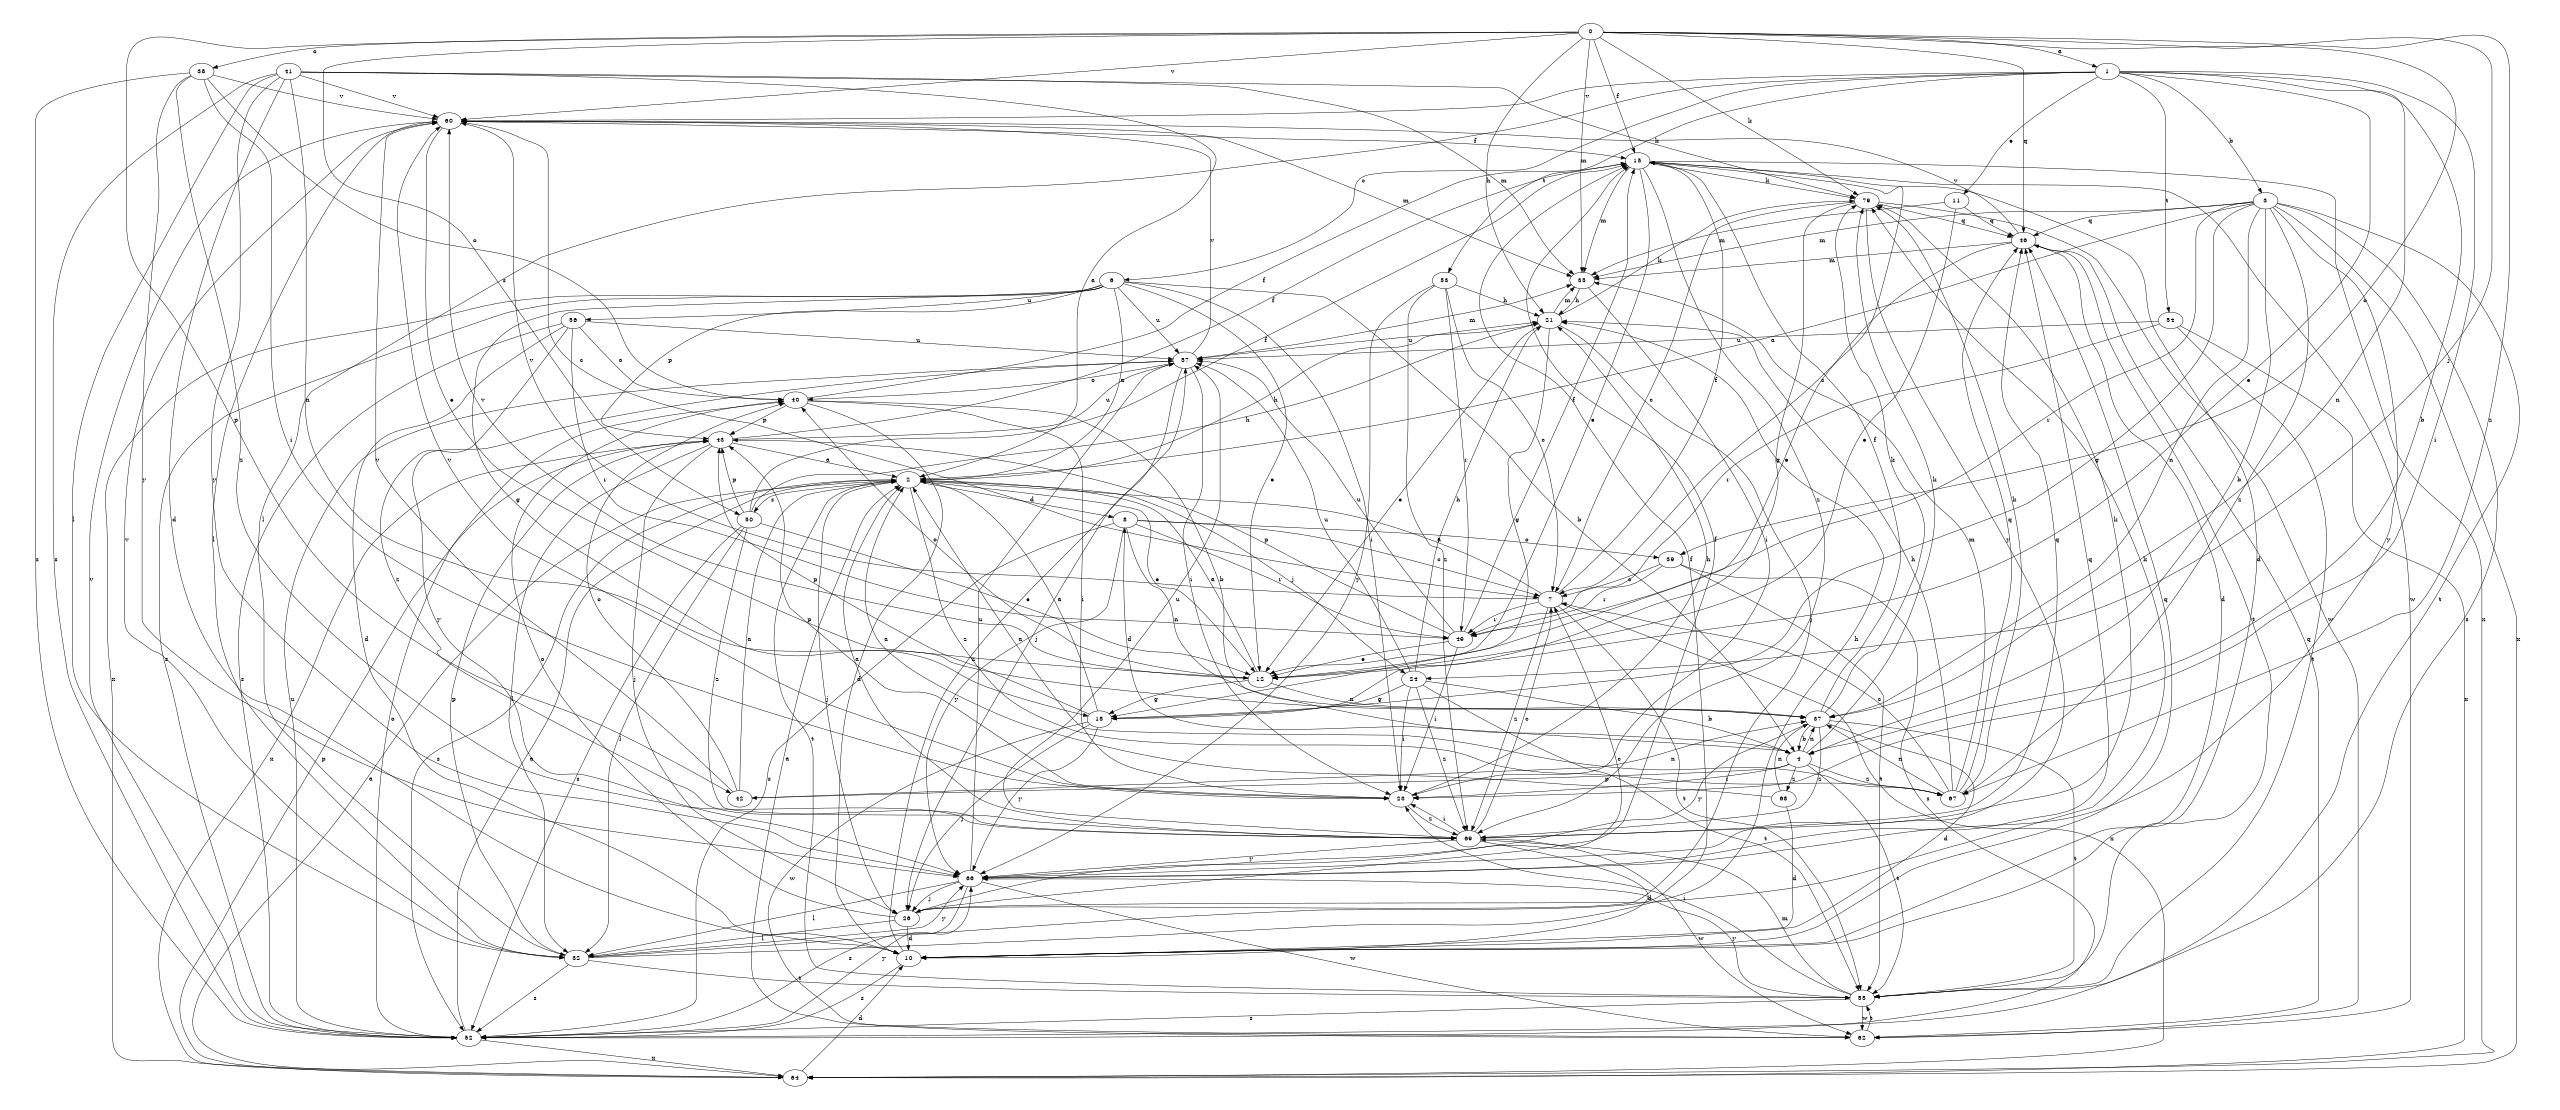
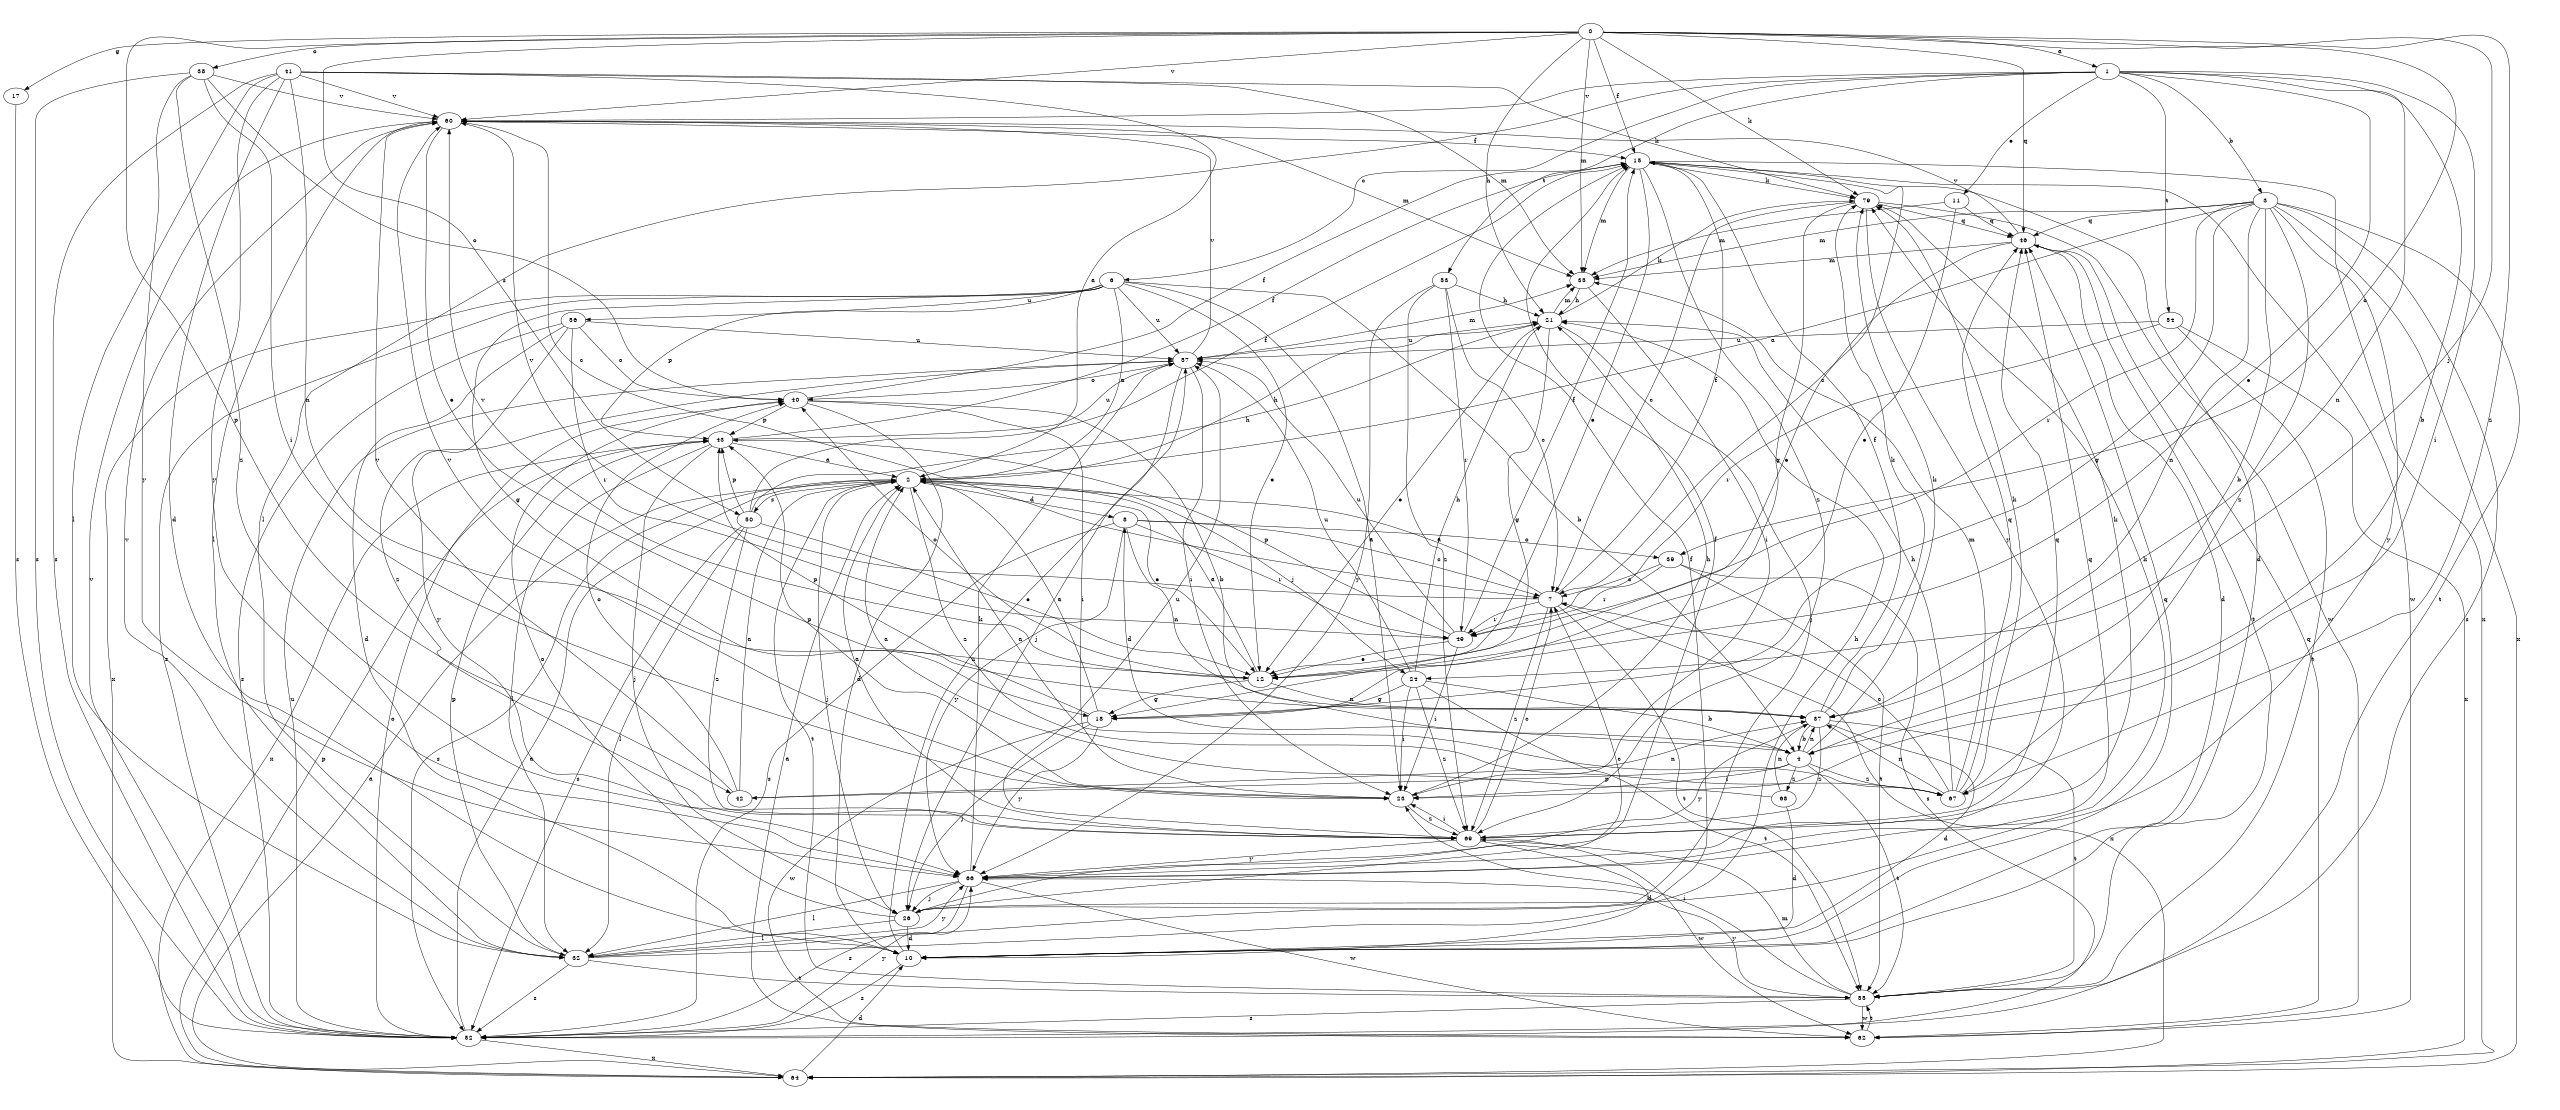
node "17": added
edge "6" -> "23": label "i" -> "a"
edge "66" -> "57": label "u" -> "k"
